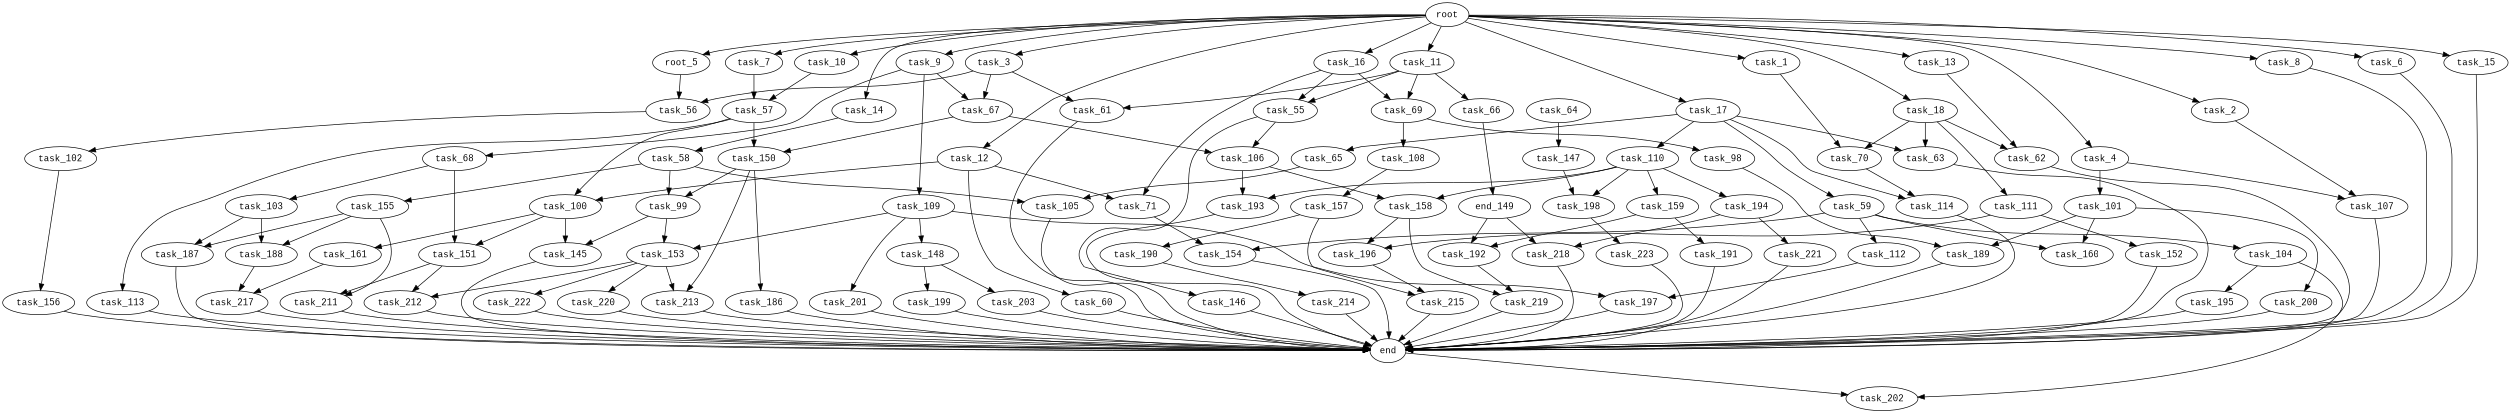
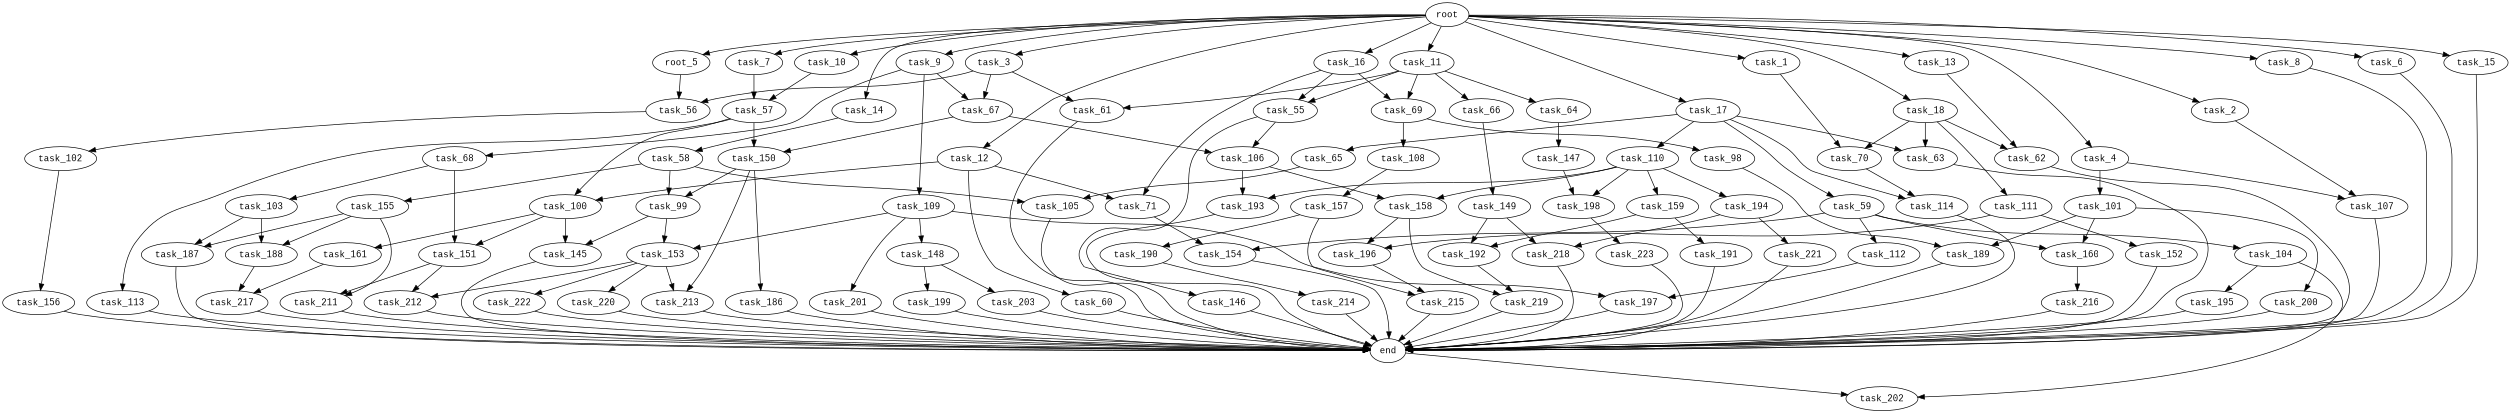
edge "task_11" -> "task_64": added
node "end_149": label "end_149" -> "task_149"
node "task_216": added
